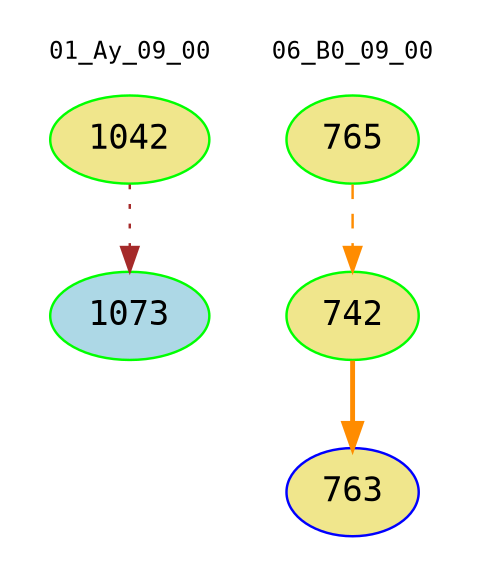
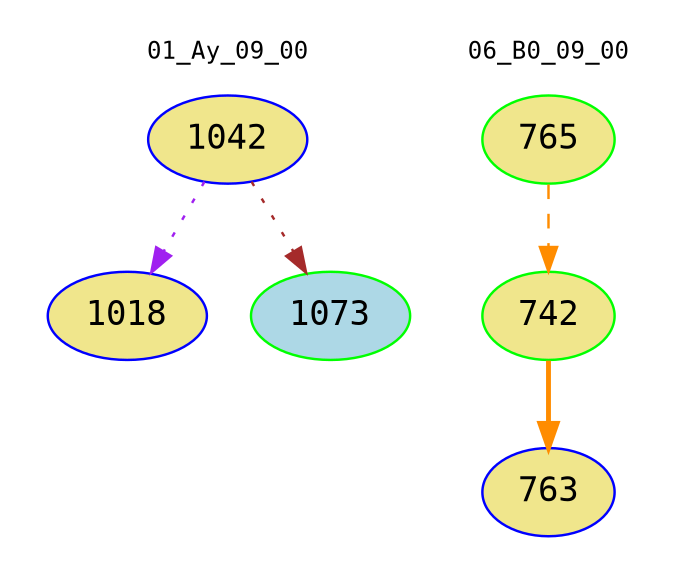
node "1042": color green -> blue
node "1018": added
